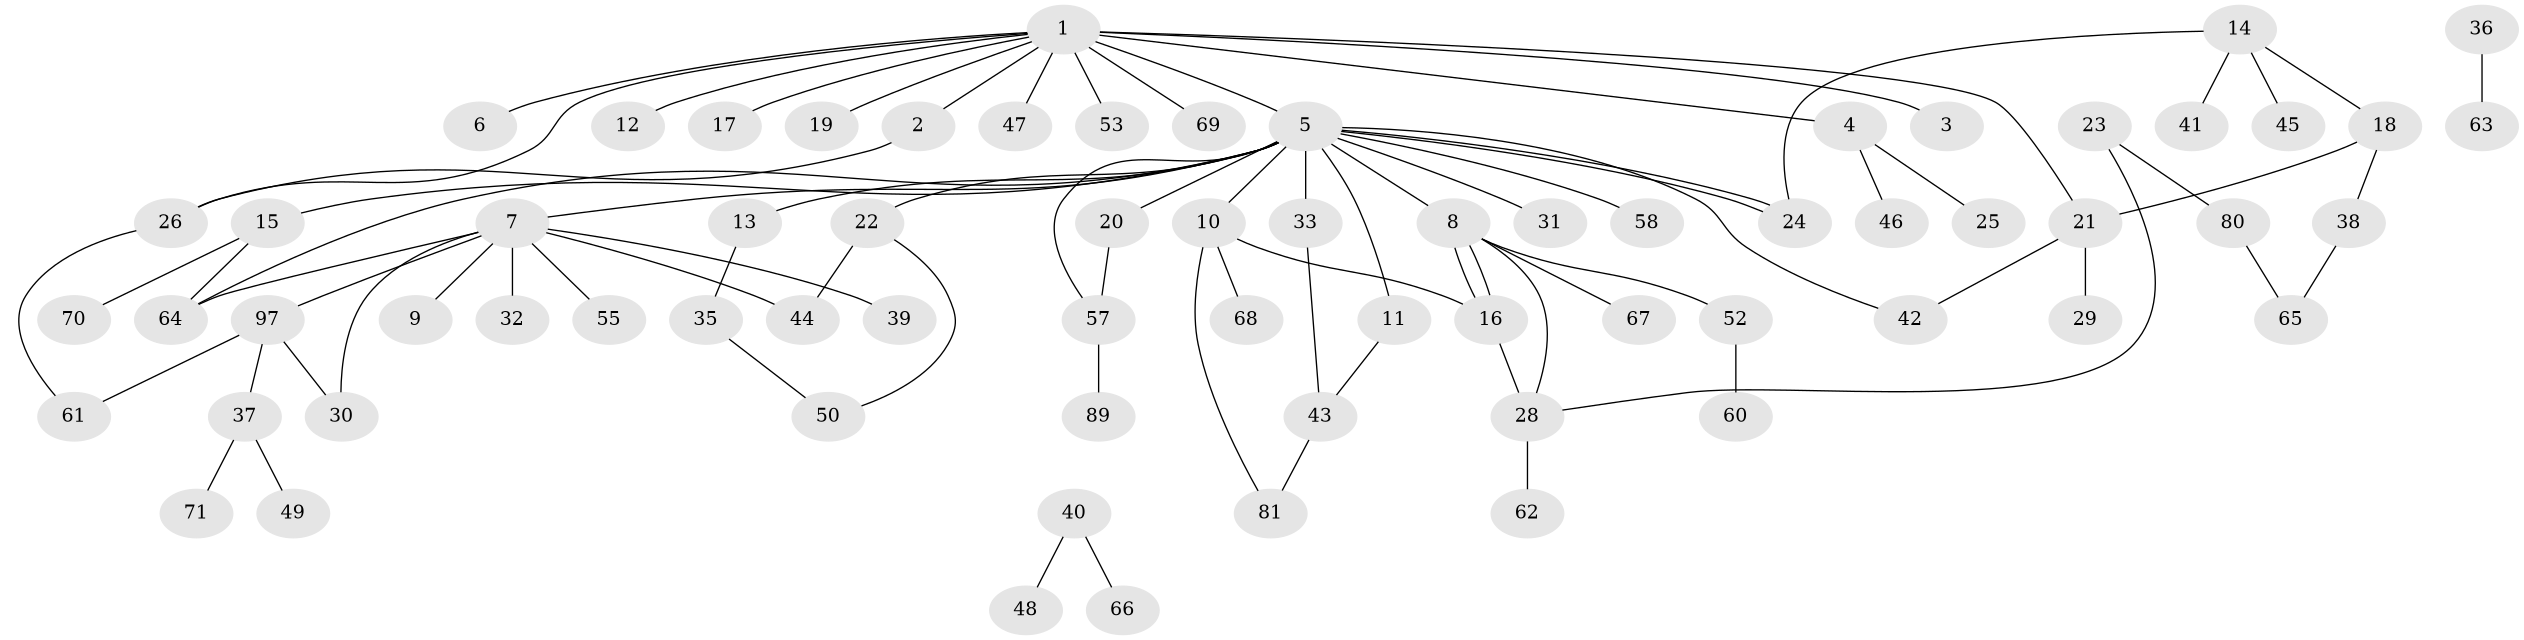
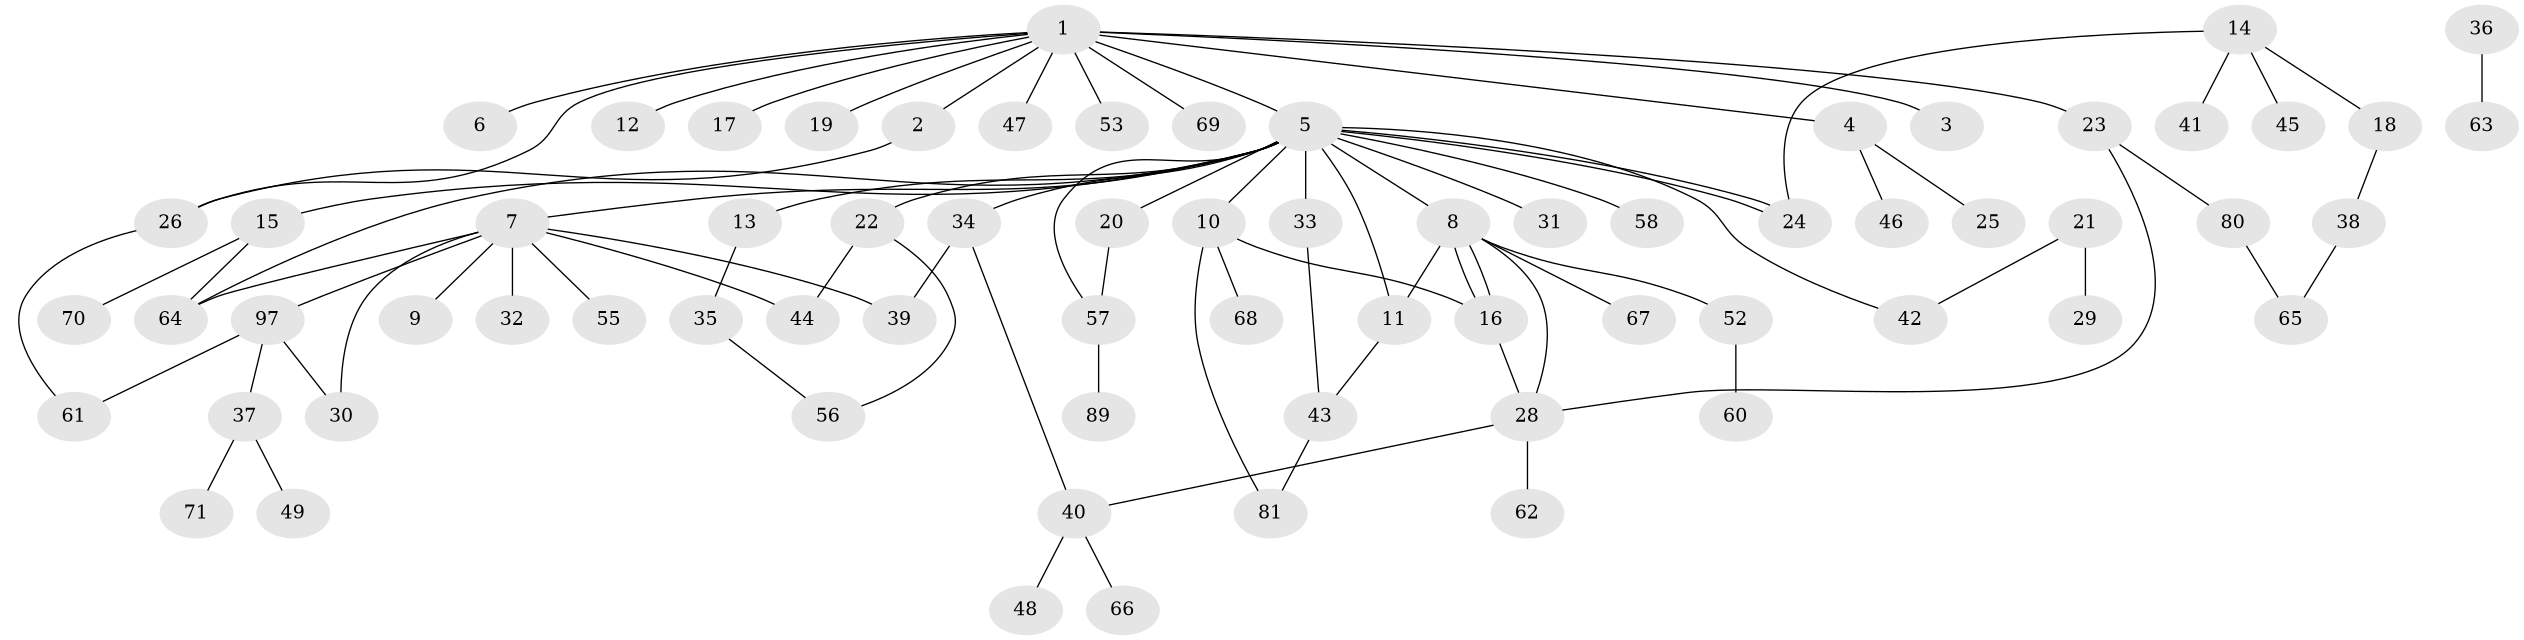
edge "1" -- "21": now "1" -- "23"
edge "18" -- "21": removed
node "34": added
edge "8" -- "11": added
node "50": label "50" -> "56"
edge "28" -- "40": added
